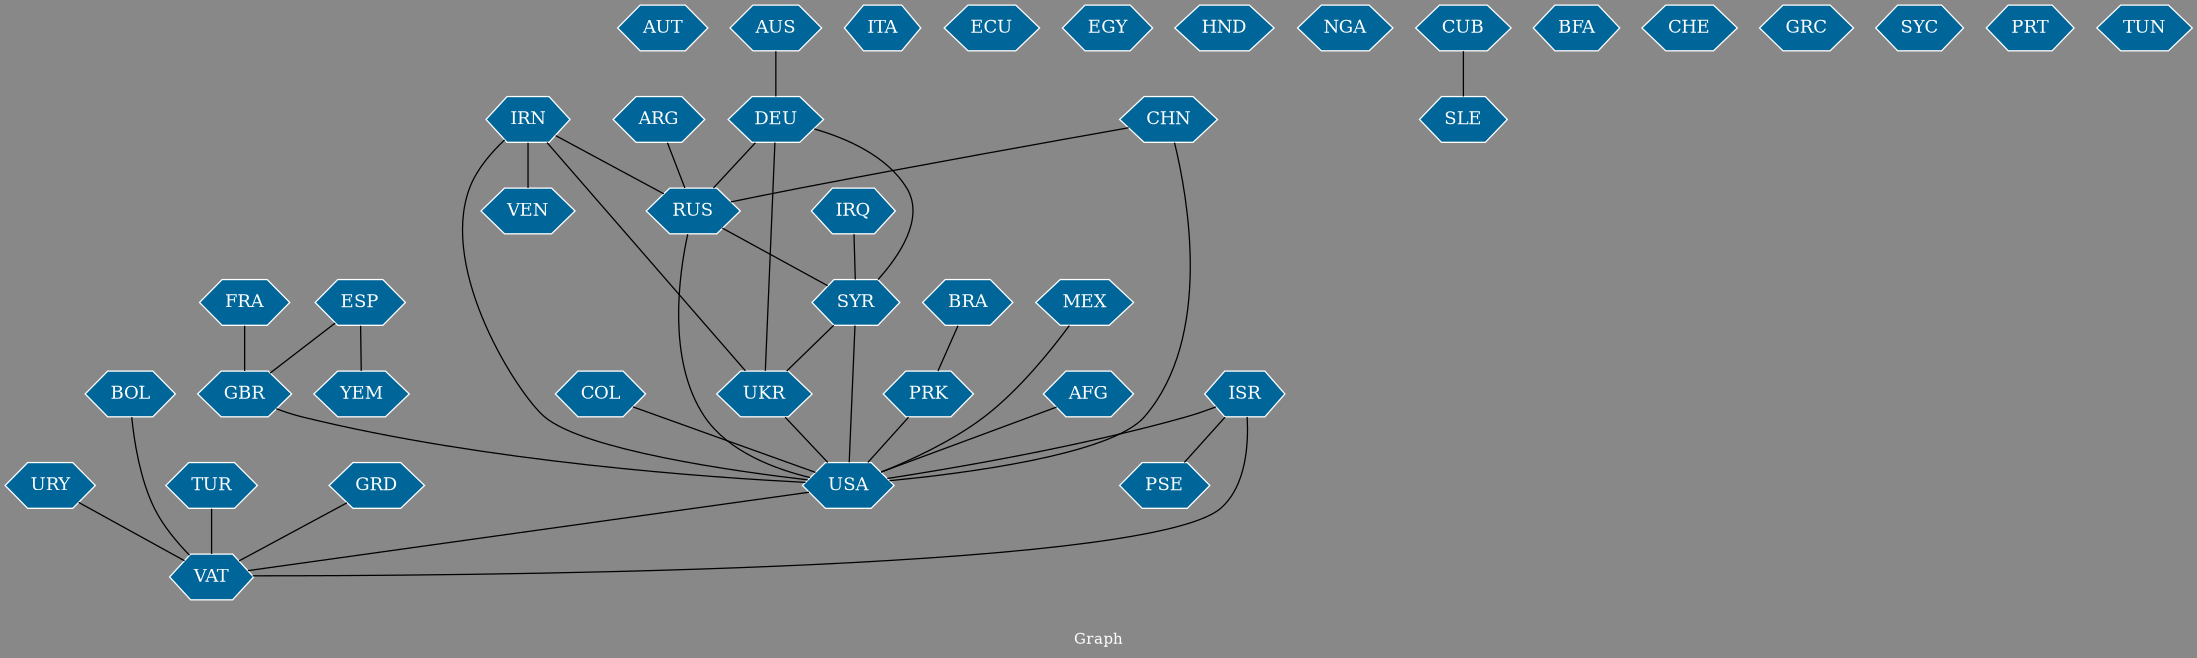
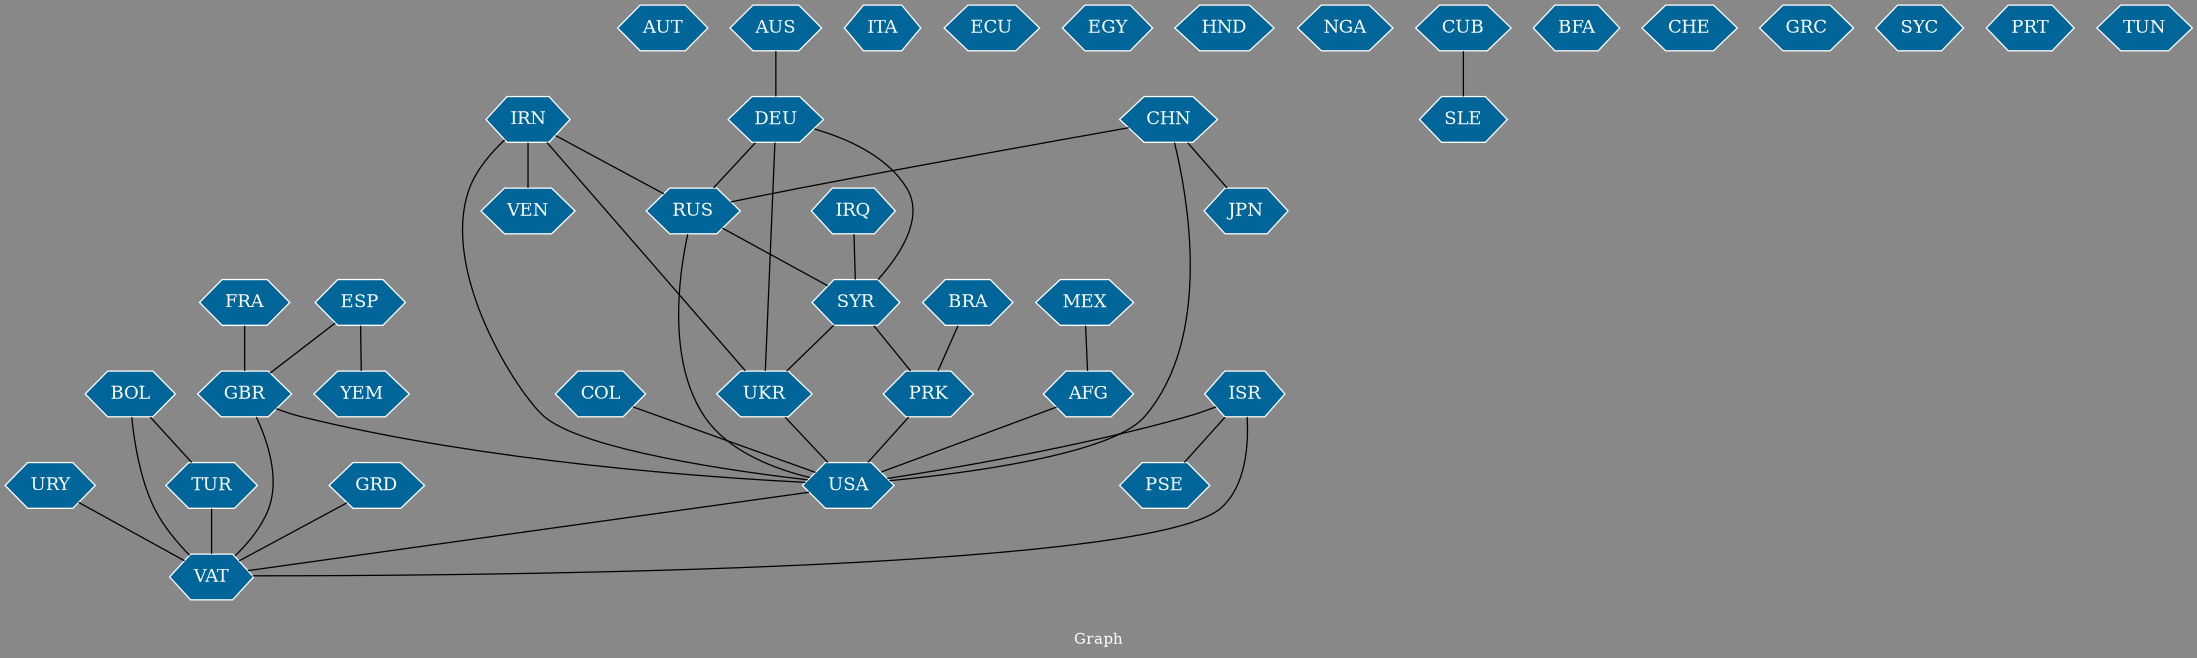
node "ARG": removed
node "JPN": added
edge "SYR" -- "USA": now "SYR" -- "PRK"
edge "MEX" -- "USA": now "MEX" -- "AFG"
edge "BOL" -- "TUR": added
edge "GBR" -- "VAT": added
